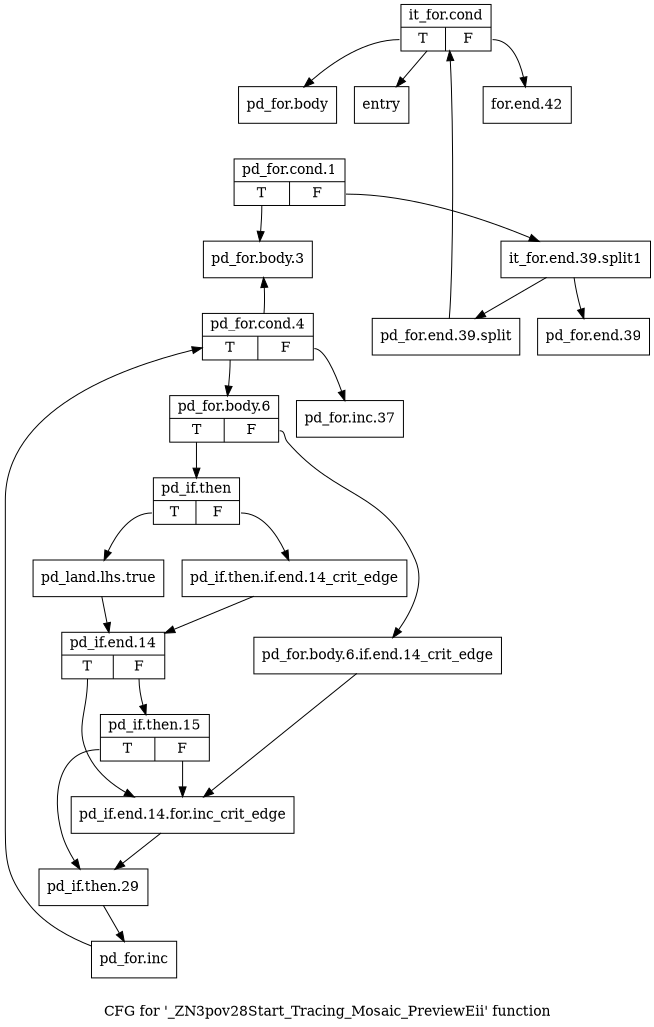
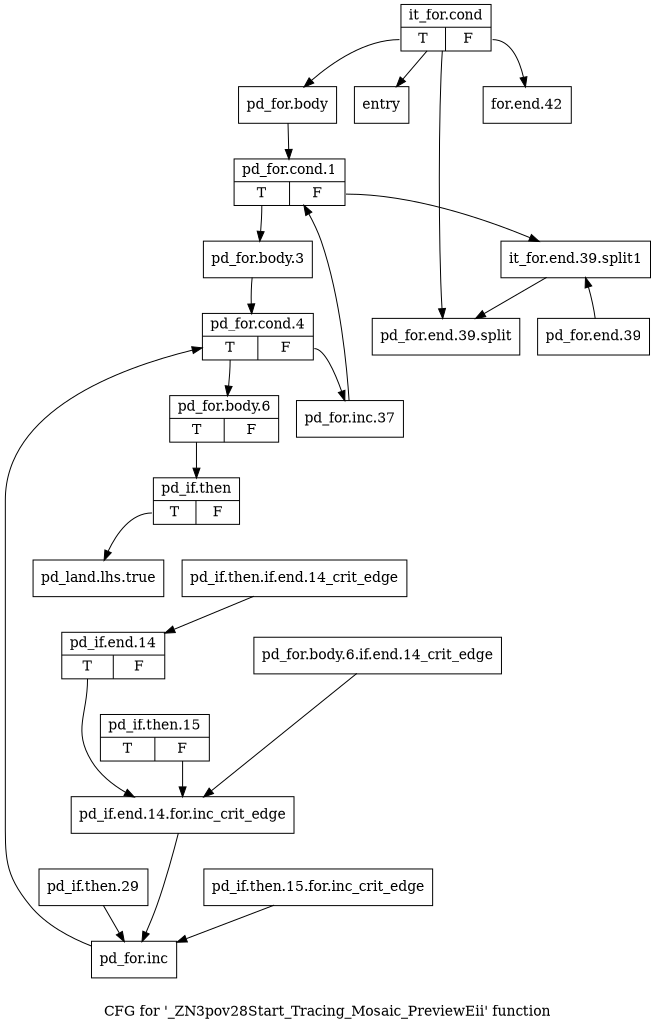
edge "pd_for.body" -> "pd_for.cond.1": added
edge "pd_for.end.39.split" -> "it_for.cond": reversed
edge "it_for.end.39.split1" -> "pd_for.end.39": reversed
edge "pd_for.cond.4" -> "pd_for.body.3": reversed
edge "pd_for.inc.37" -> "pd_for.cond.1": added
edge "pd_for.body.6" -> "pd_for.body.6.if.end.14_crit_edge": removed
edge "pd_if.then" -> "pd_if.then.if.end.14_crit_edge": removed
edge "pd_land.lhs.true" -> "pd_if.end.14": removed
edge "pd_if.end.14" -> "pd_if.then.15": removed
edge "pd_if.then.15" -> "pd_if.then.29": removed
edge "pd_if.end.14.for.inc_crit_edge" -> "pd_if.then.29": now "pd_if.end.14.for.inc_crit_edge" -> "pd_for.inc"
node "pd_if.then.15.for.inc_crit_edge": added
